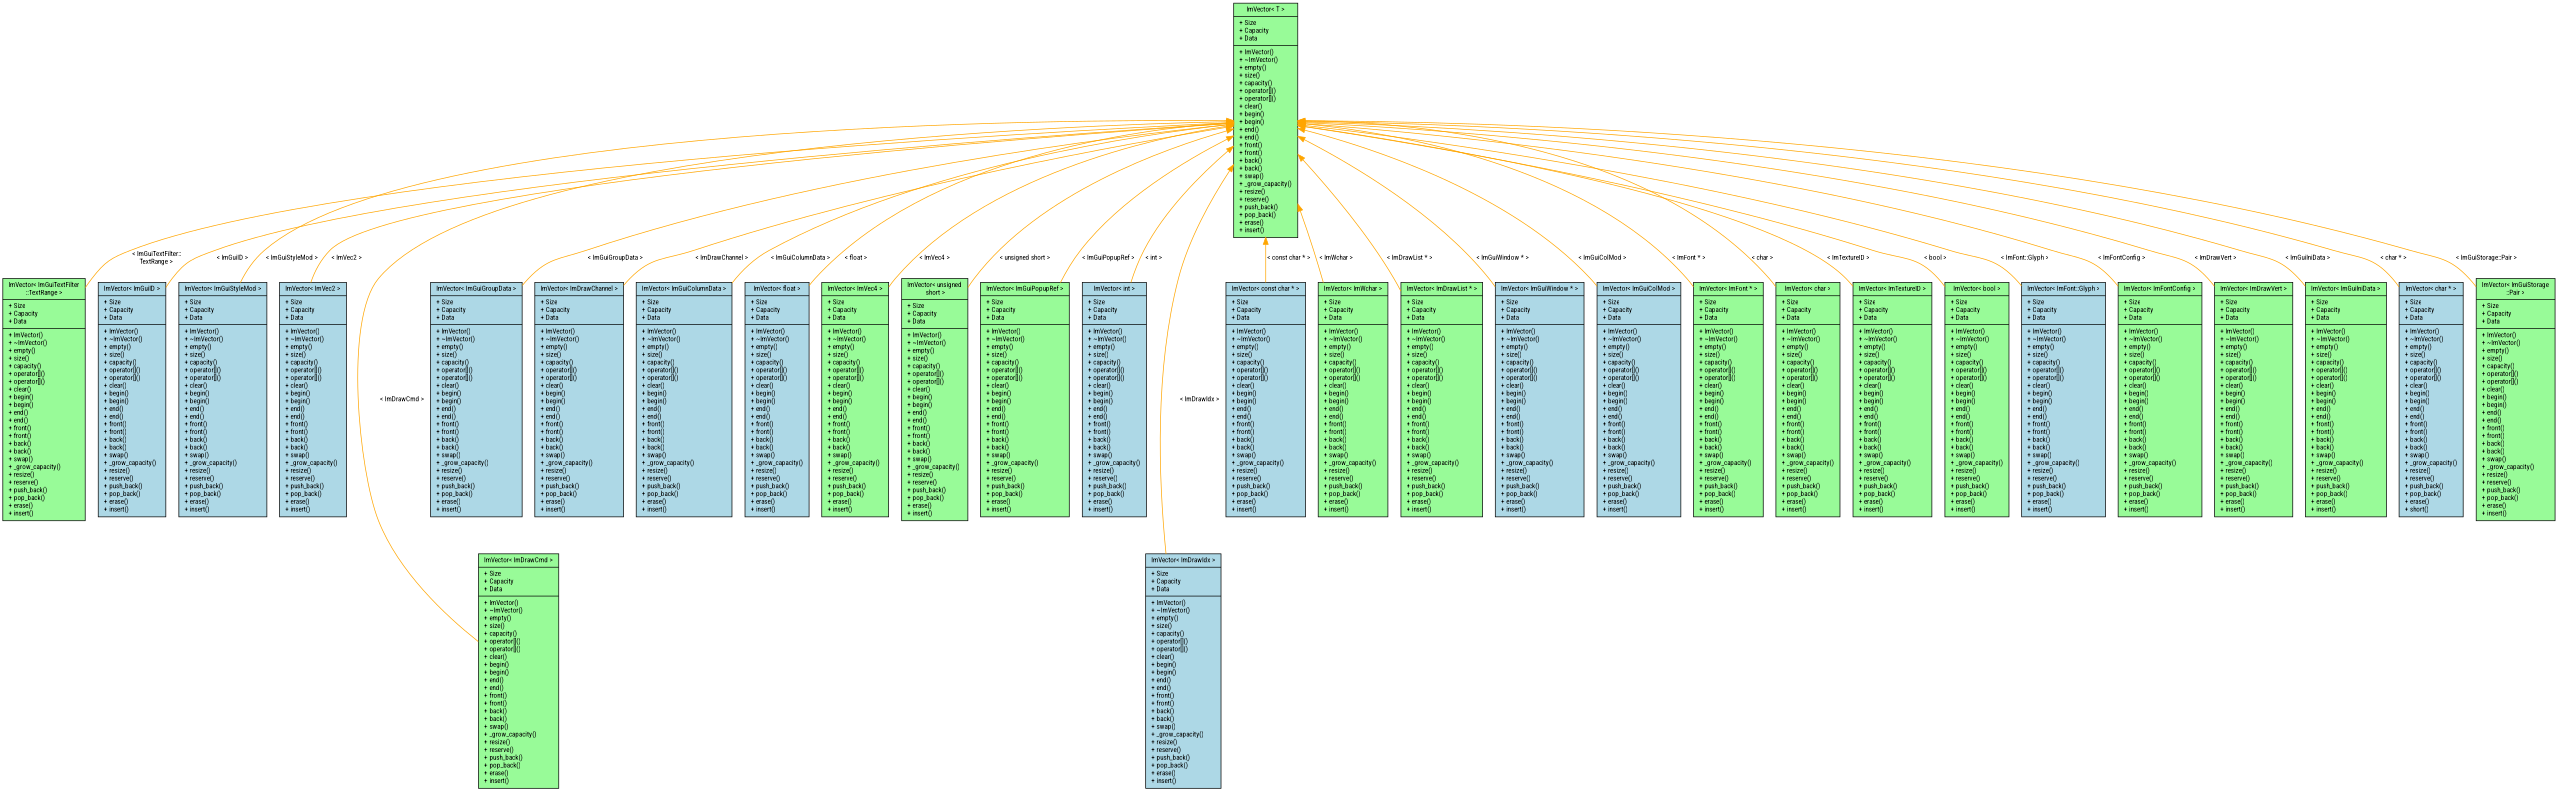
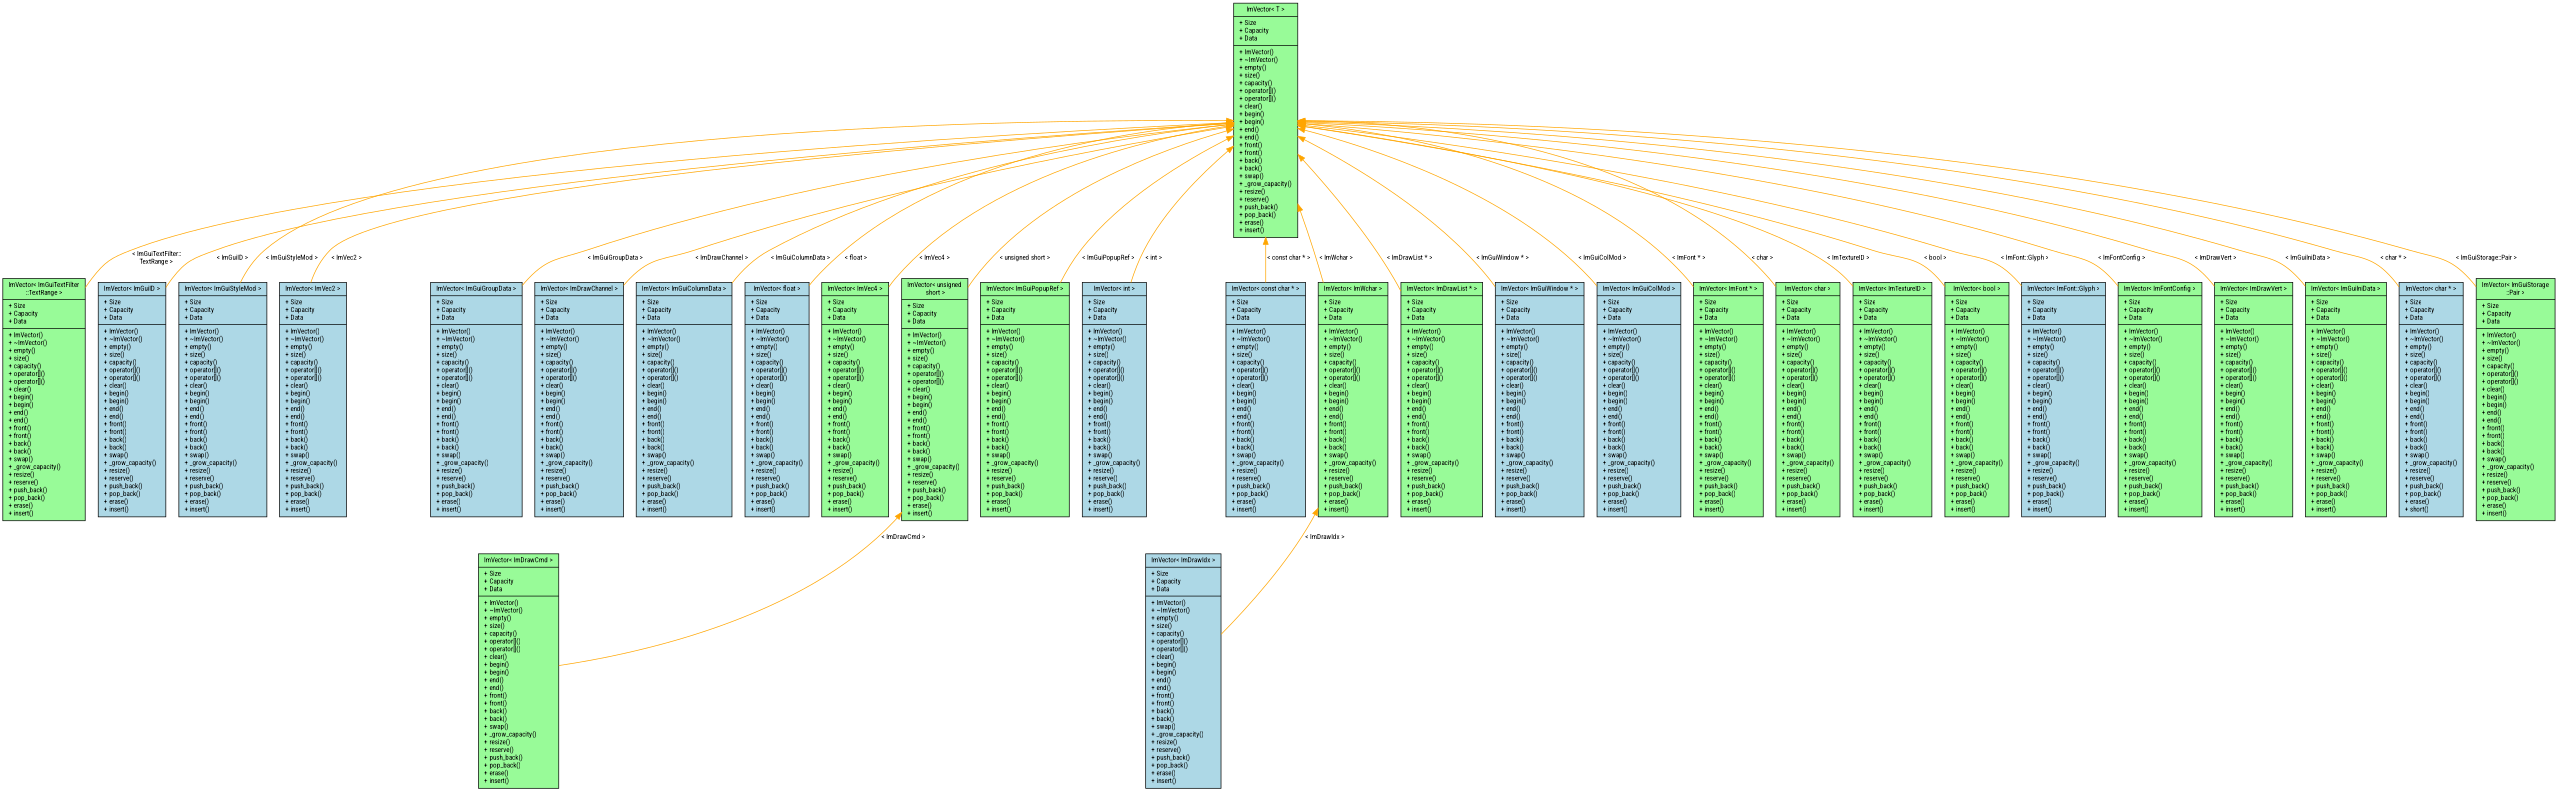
edge "ImVector< ImDrawCmd >" -> "ImVector< T >": now "ImVector< ImDrawCmd >" -> "ImVector< unsigned"
edge "ImVector< ImDrawIdx >" -> "ImVector< T >": now "ImVector< ImDrawIdx >" -> "ImVector< ImWchar >"
